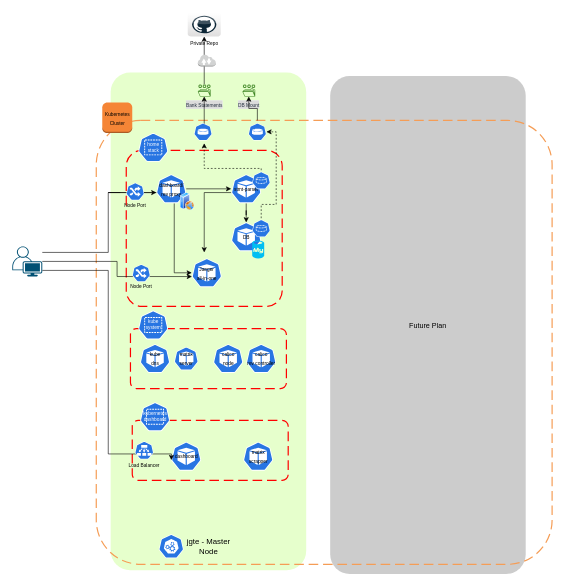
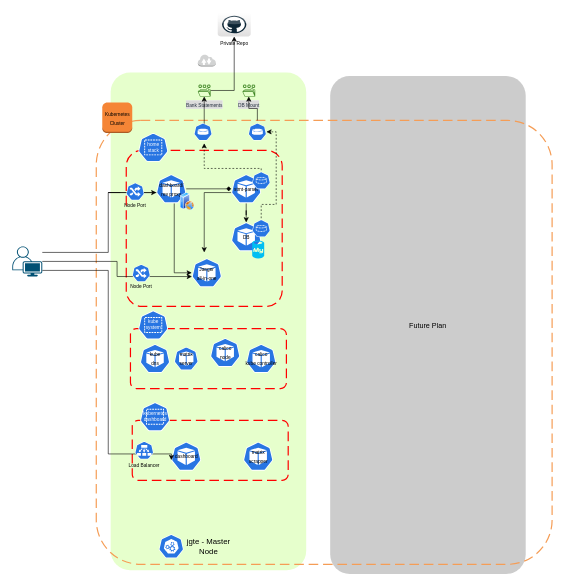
node "Private Repo": moved (204, 24) -> (234, 24)
edge "dashboard/ rev proxy" -> "stmt-parser": arrowhead classic -> diamond
node "calico node": moved (228, 359) -> (225, 353)
node "calico rev controller": label "calico rev controller" -> "calico kube controller"
